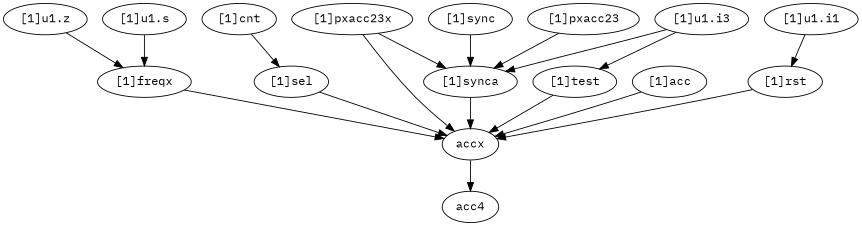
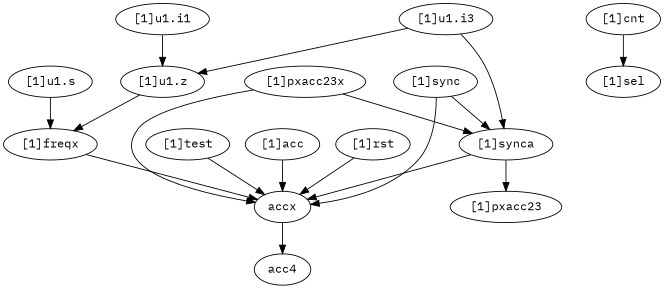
edge "[1]u1.i1" -> "[1]rst": now "[1]u1.i1" -> "[1]u1.z"
edge "[1]pxacc23" -> "[1]synca": reversed
edge "[1]u1.i3" -> "[1]test": now "[1]u1.i3" -> "[1]u1.z"
edge "[1]sel" -> "accx": now "[1]sync" -> "accx"
